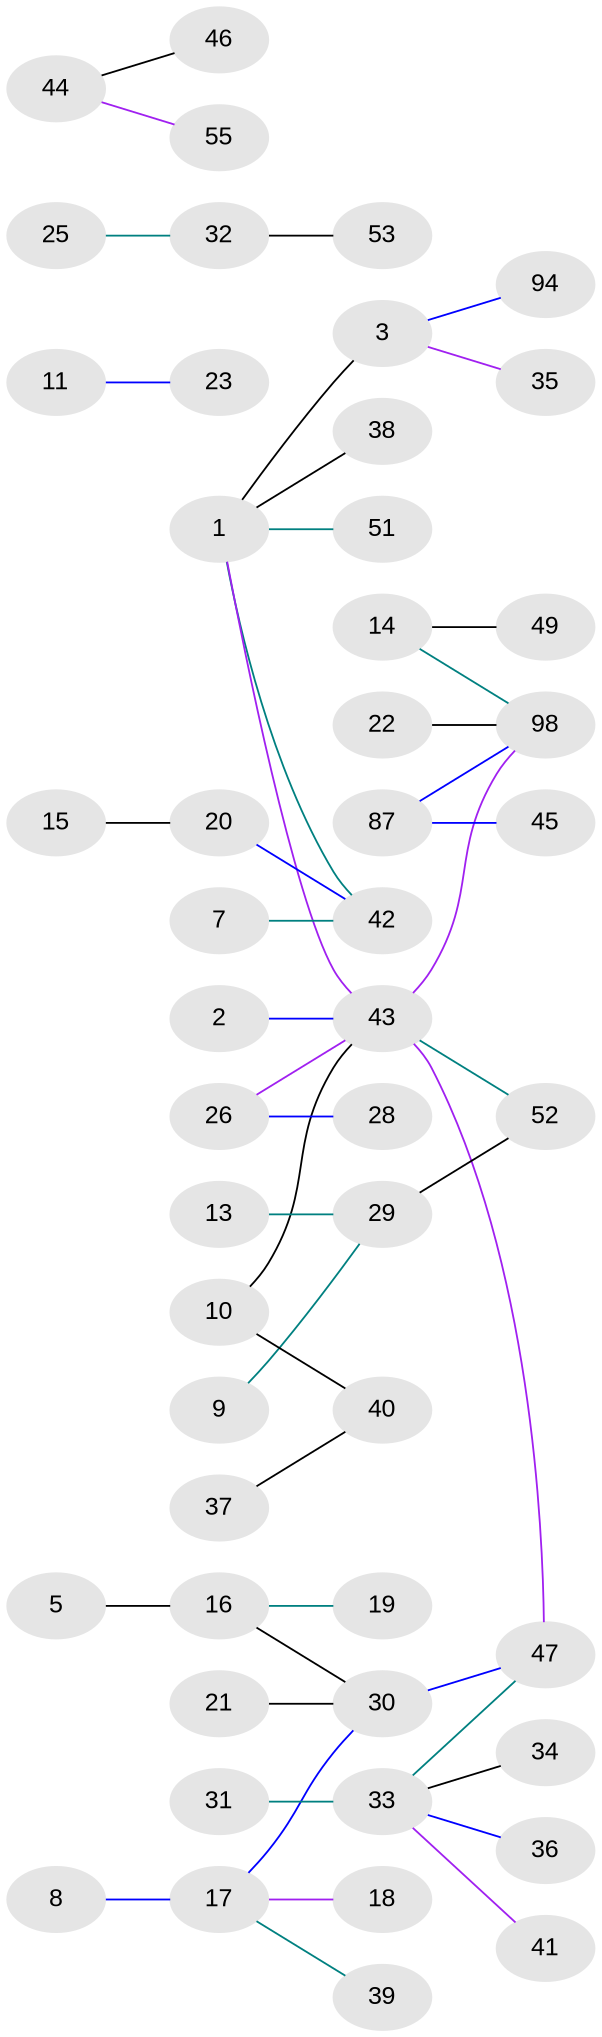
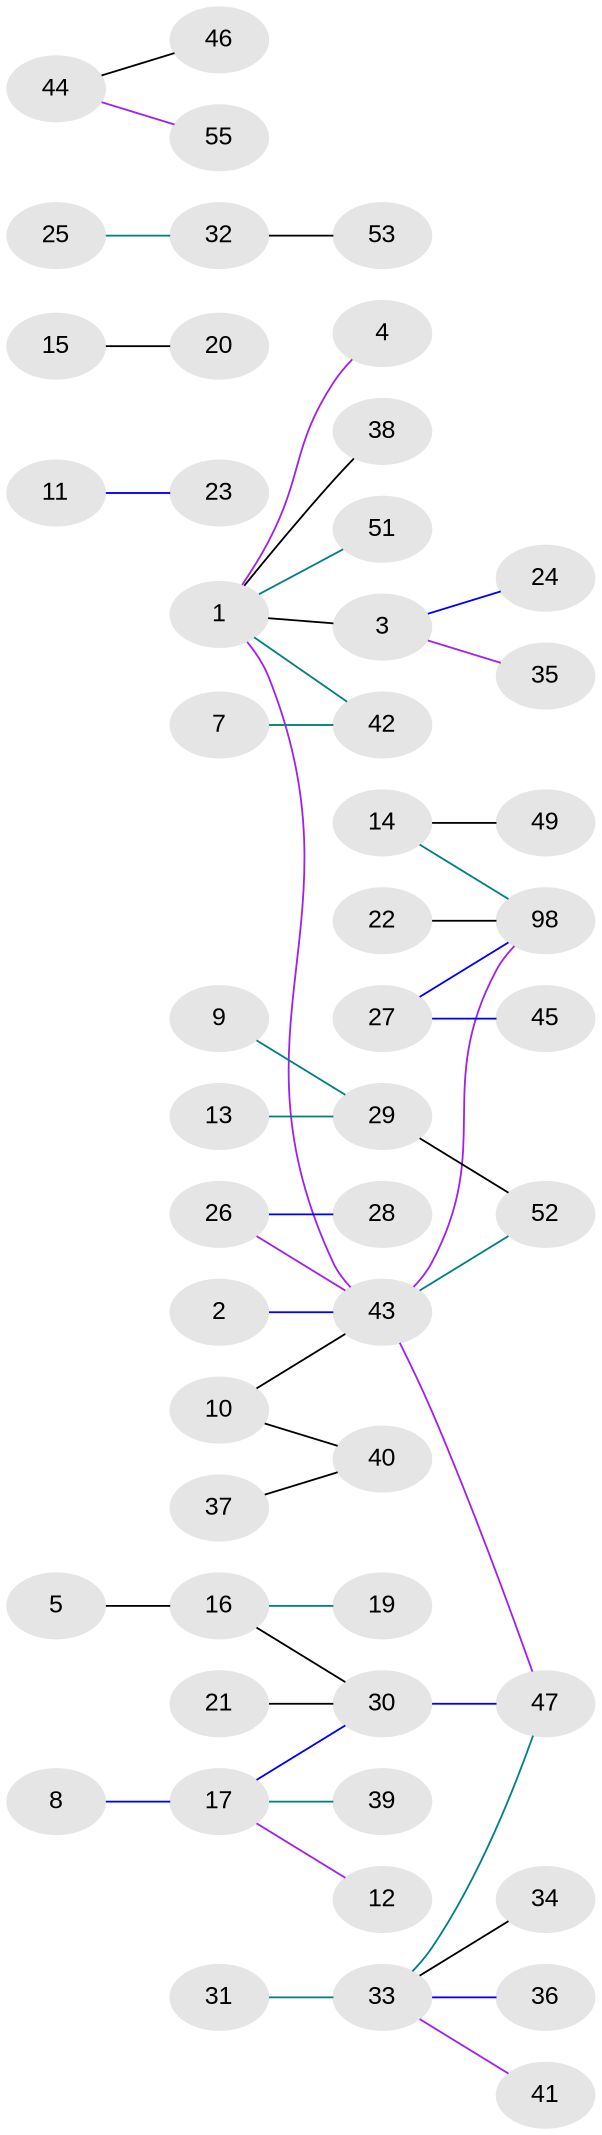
node "94": label "94" -> "24"
node "4": added
node "87": label "87" -> "27"
edge "20" -- "42": removed
node "18": label "18" -> "12"
